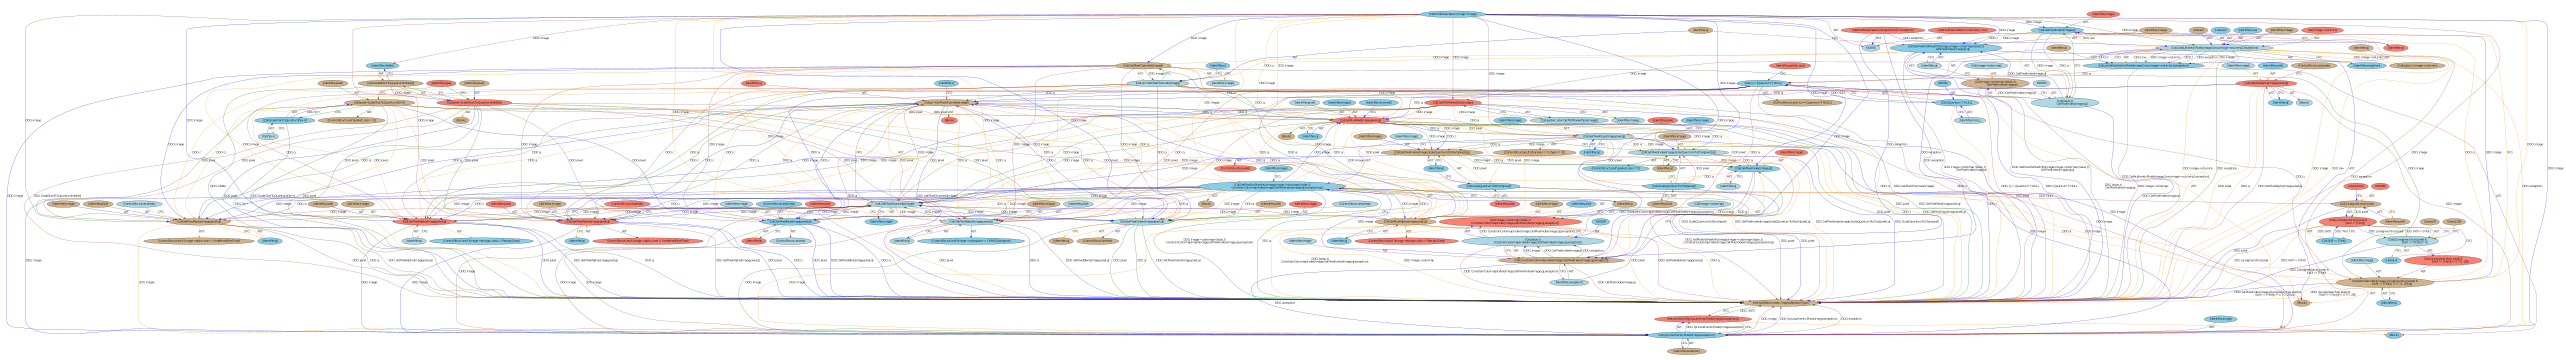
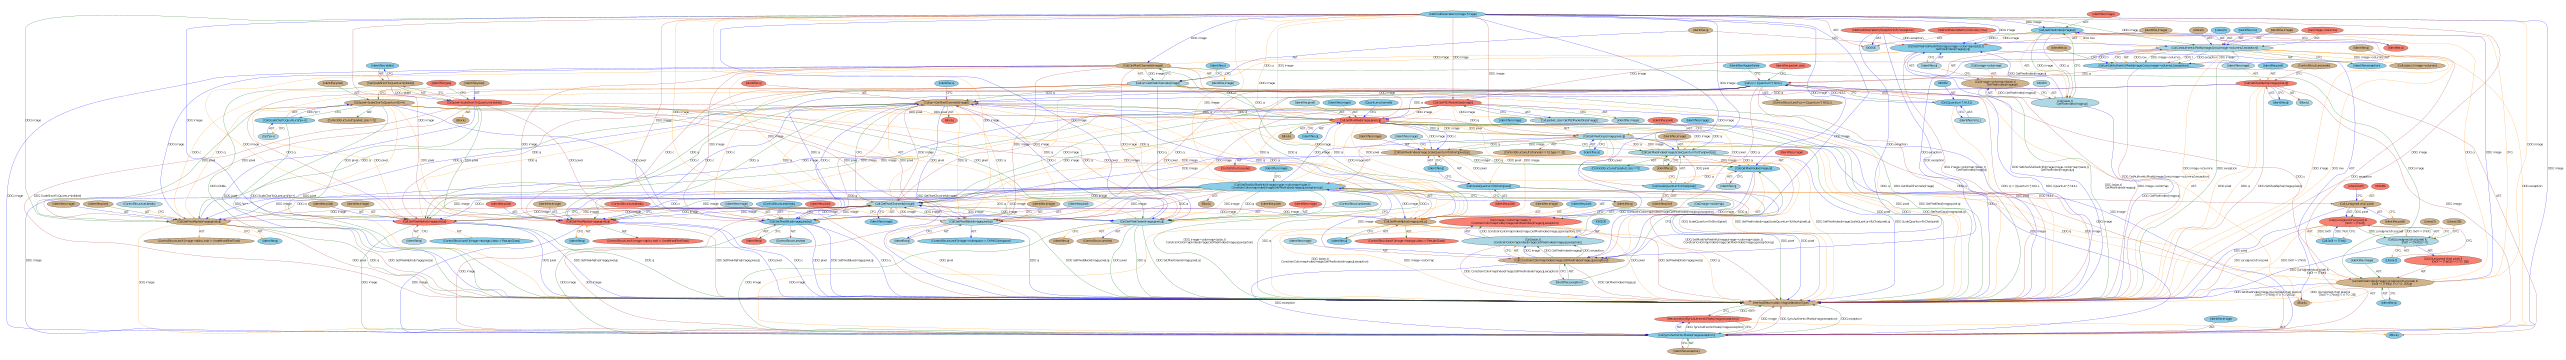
edge "(MethodParameterIn,Image *image)" -> "(Identifier,nibble)": now "(MethodParameterIn,Image *image)" -> "(Call,SetPixelBlue(image,pixel,q))"
node "(Identifier,MagickFalse)": added
node "(Identifier,channels)": label "(Identifier,channels)" -> "(Quantum,channels)"
